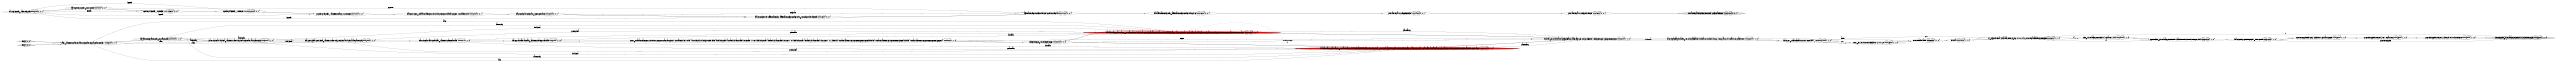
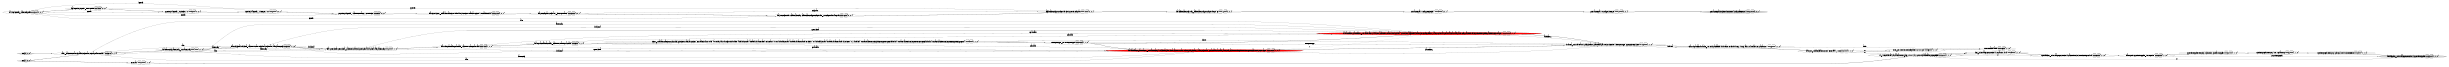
edge "server.setHandler(handler)@@@26@@@['1', '1', '0']" -> "server.start()@@@27@@@['1', '1', '0']": now "setUp['1', '0', '0']" -> "server.start()@@@27@@@['1', '1', '0']"
